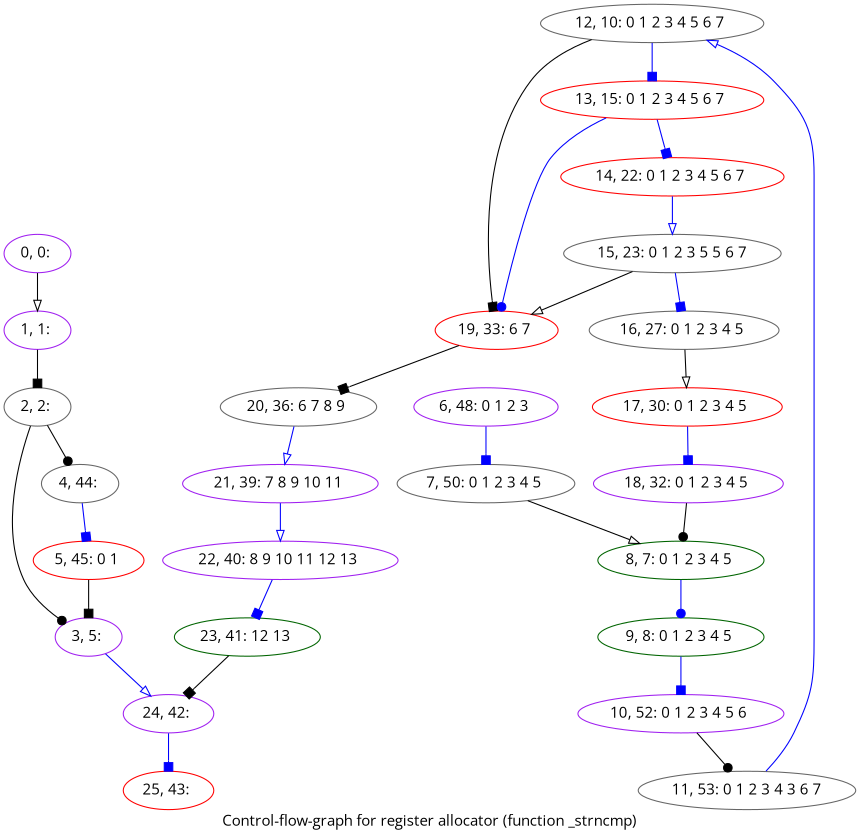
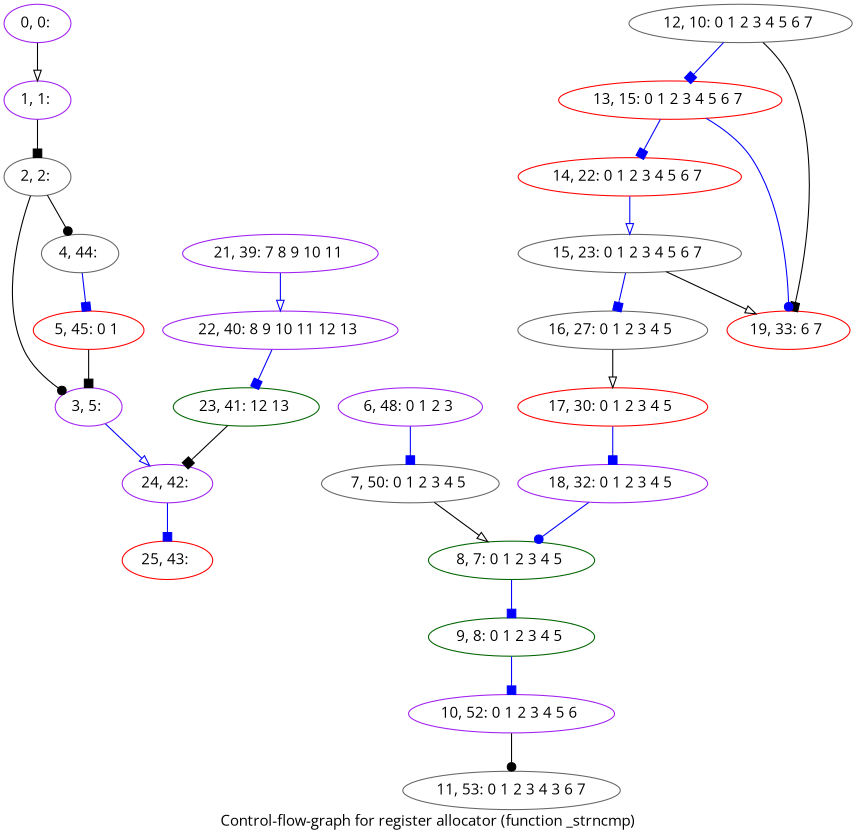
node "15, 23: 0 1 2 3 5 5 6 7": label "15, 23: 0 1 2 3 5 5 6 7" -> "15, 23: 0 1 2 3 4 5 6 7"
edge "11, 53: 0 1 2 3 4 3 6 7" -> "12, 10: 0 1 2 3 4 5 6 7": removed
node "20, 36: 6 7 8 9": removed
edge "18, 32: 0 1 2 3 4 5" -> "8, 7: 0 1 2 3 4 5": color black -> blue
edge "8, 7: 0 1 2 3 4 5" -> "9, 8: 0 1 2 3 4 5": arrowhead dot -> box
